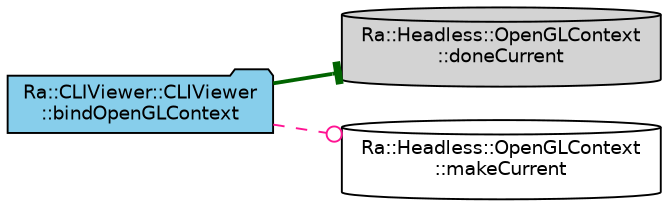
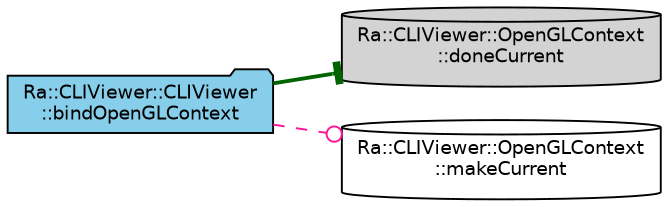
node "Ra::Headless::OpenGLContext ::doneCurrent": label "Ra::Headless::OpenGLContext ::doneCurrent" -> "Ra::CLIViewer::OpenGLContext ::doneCurrent"
node "Ra::Headless::OpenGLContext ::makeCurrent": label "Ra::Headless::OpenGLContext ::makeCurrent" -> "Ra::CLIViewer::OpenGLContext ::makeCurrent"
